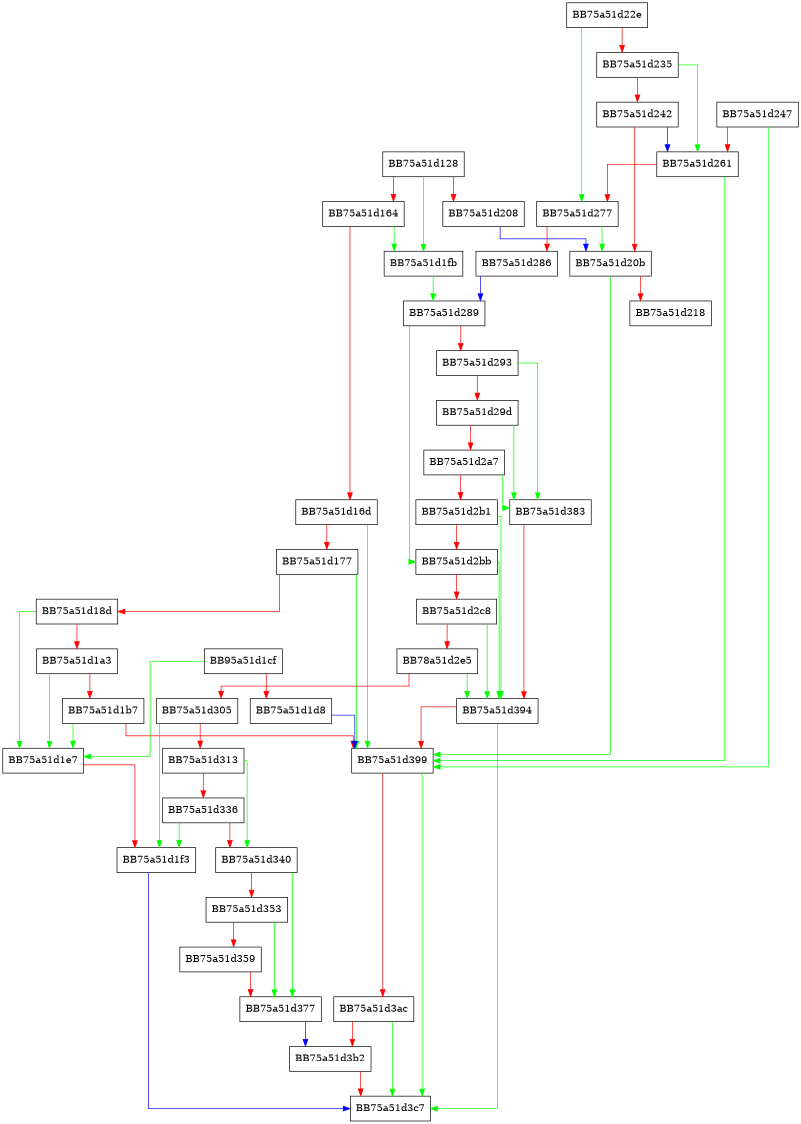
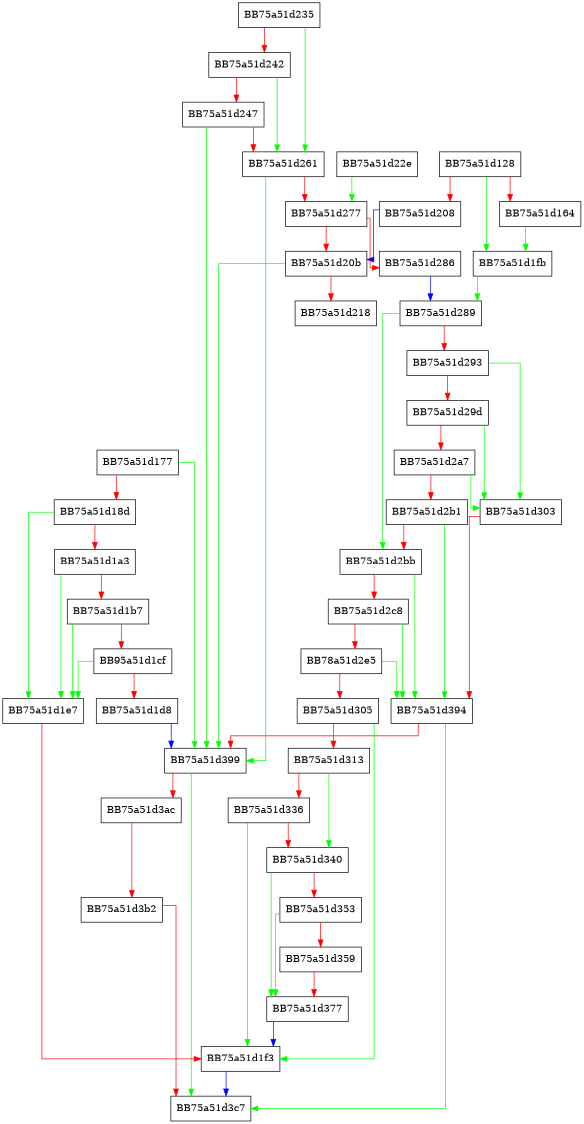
edge "BB75a51d22e" -> "BB75a51d235": removed
edge "BB75a51d242" -> "BB75a51d261": color blue -> green
edge "BB75a51d242" -> "BB75a51d20b": now "BB75a51d242" -> "BB75a51d247"
edge "BB75a51d277" -> "BB75a51d20b": color green -> red
node "BB75a51d16d": removed
node "BB75a51d383": label "BB75a51d383" -> "BB75a51d303"
edge "BB75a51d1b7" -> "BB75a51d399": now "BB75a51d1b7" -> "BB95a51d1cf"
edge "BB75a51d377" -> "BB75a51d3b2": now "BB75a51d377" -> "BB75a51d1f3"
edge "BB75a51d3ac" -> "BB75a51d3c7": removed
